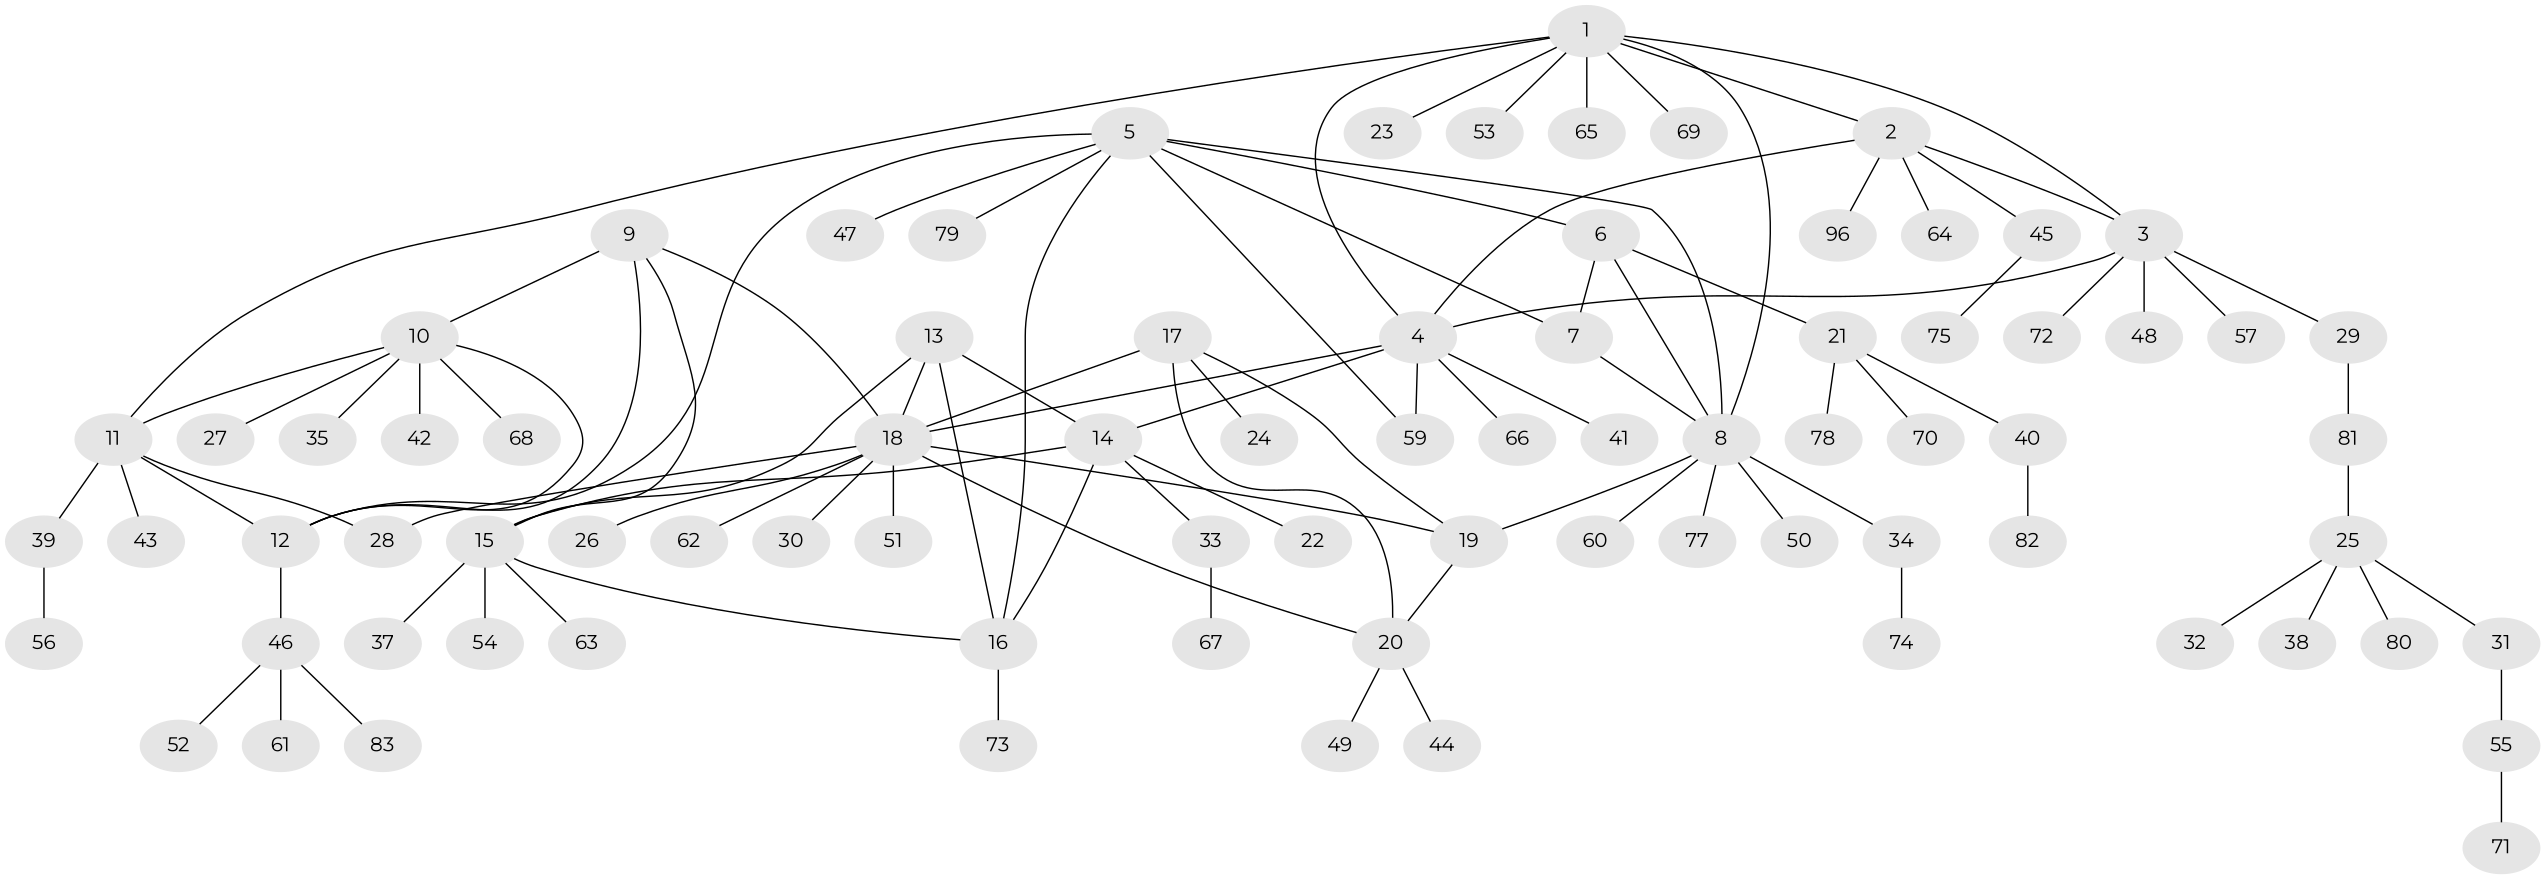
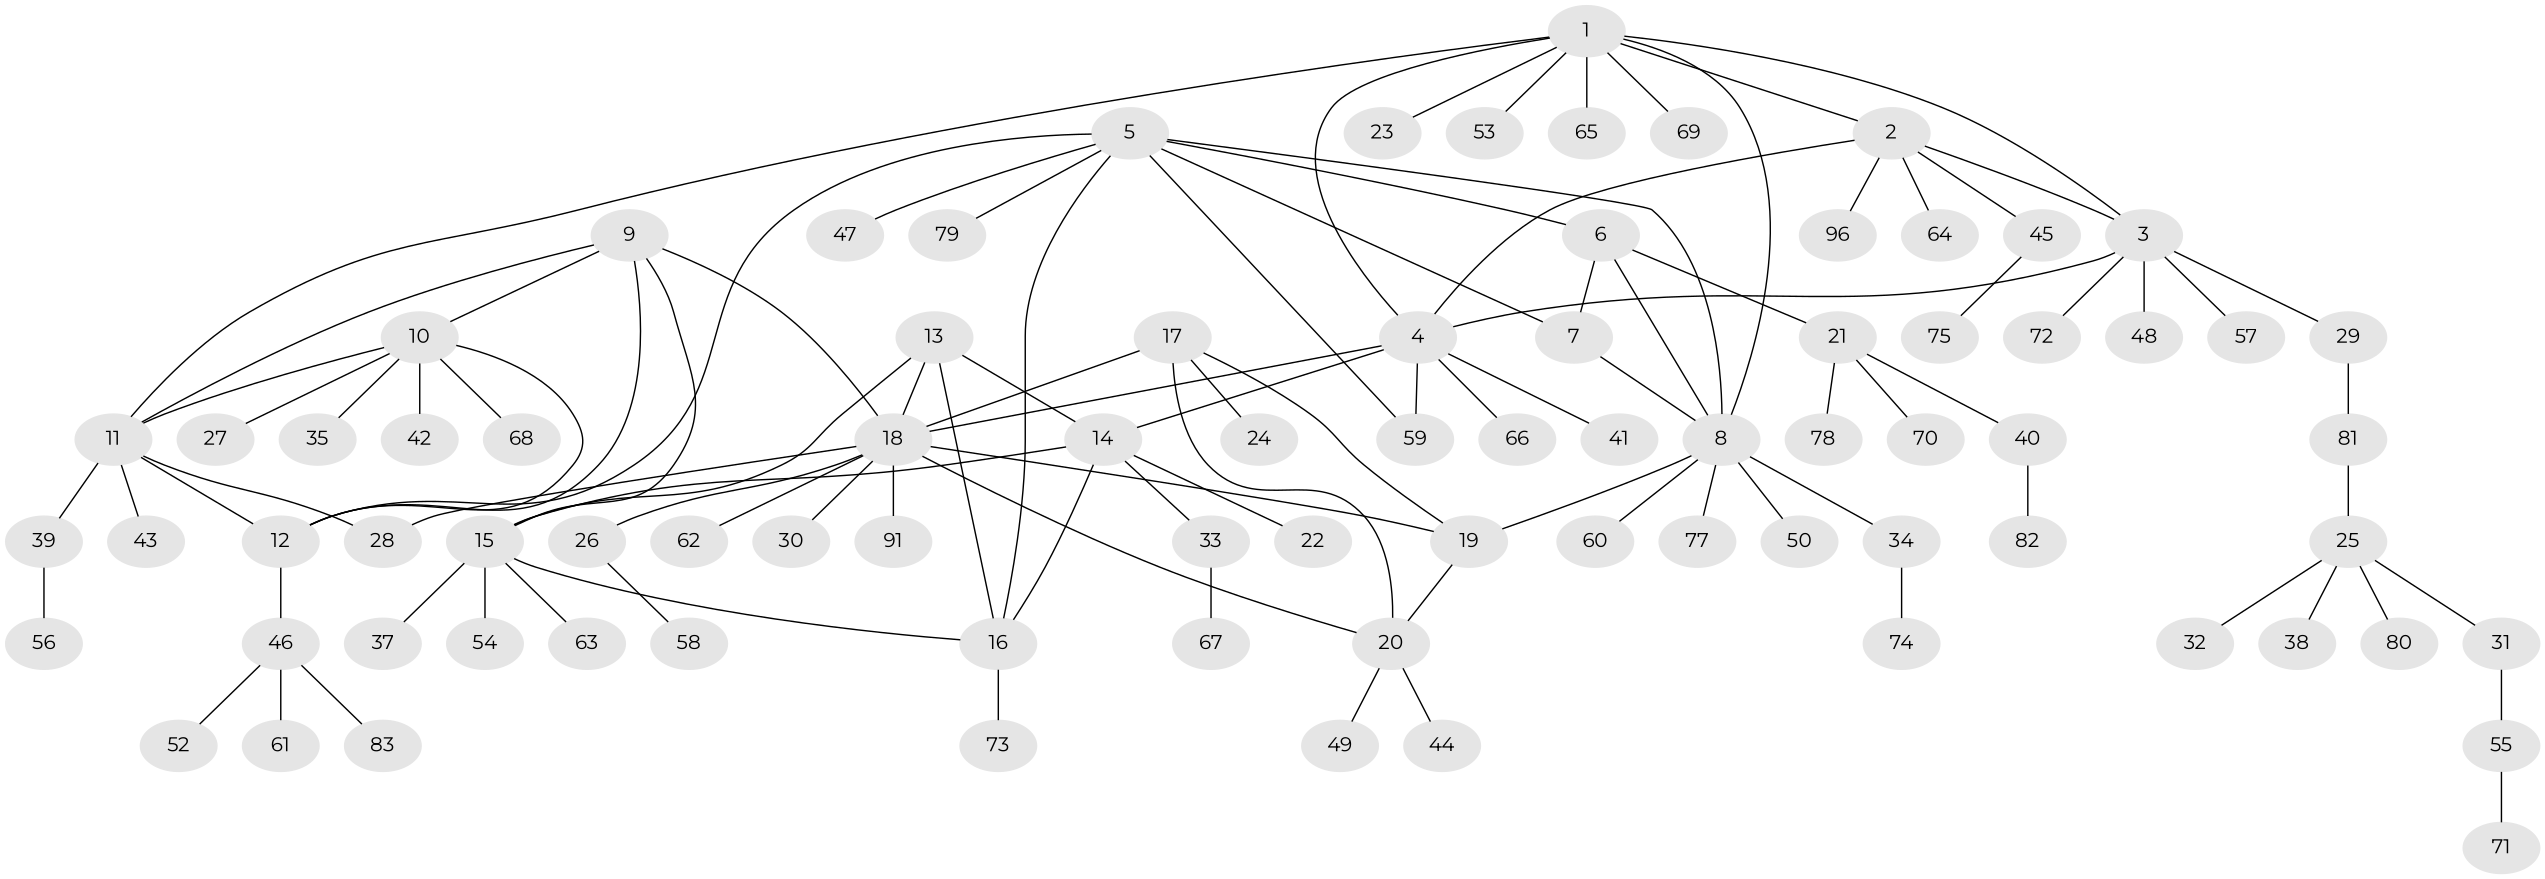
edge "9" -- "11": added
node "51": label "51" -> "91"
node "58": added
